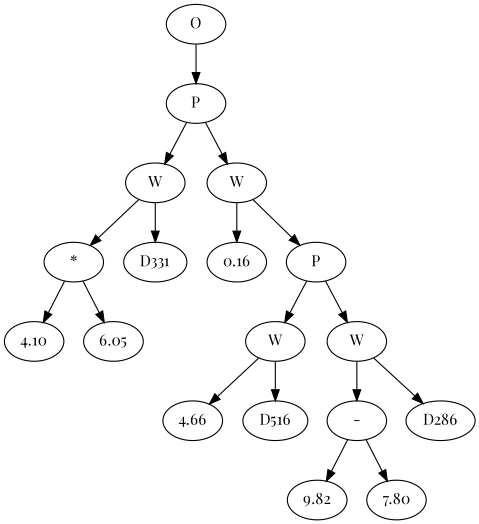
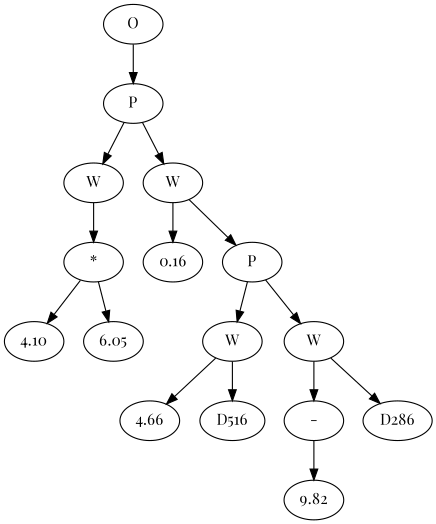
node "D331": removed
node "7.80": removed
